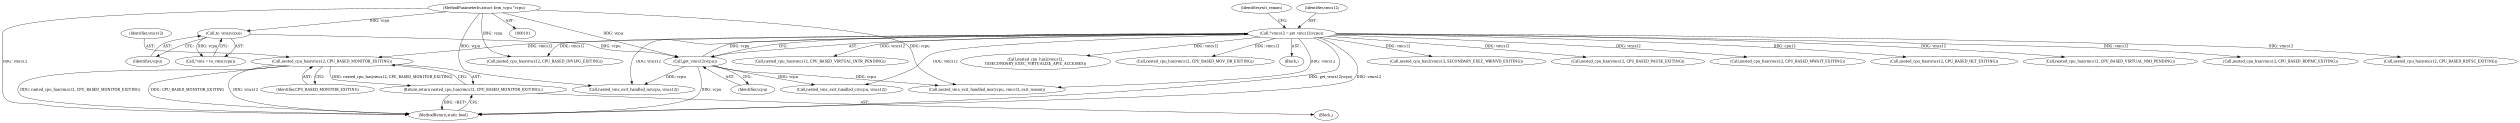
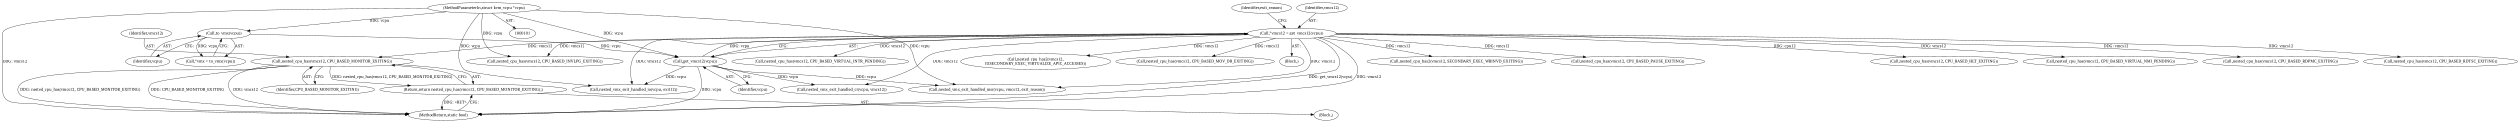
node "(Call,nested_cpu_has(vmcs12, CPU_BASED_MWAIT_EXITING))": removed
node "(Call,nested_vmx_exit_handled_io(vcpu, vmcs12))": label "(Call,nested_vmx_exit_handled_io(vcpu, vmcs12))" -> "(Call,nested_vmx_exit_handled_io(vcpu, exit12))"
